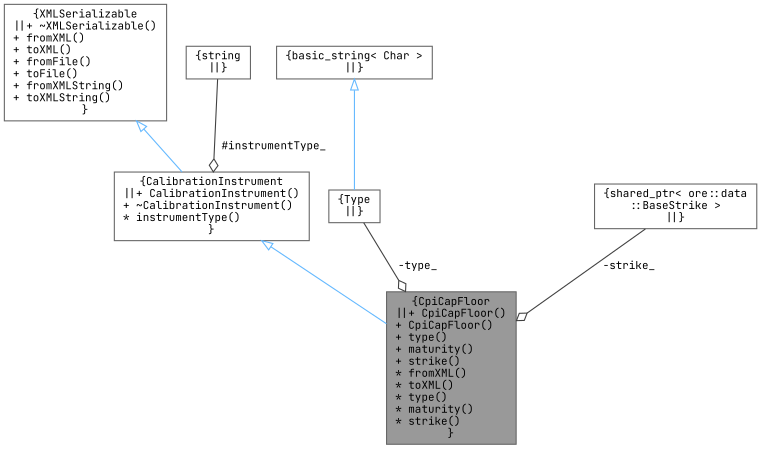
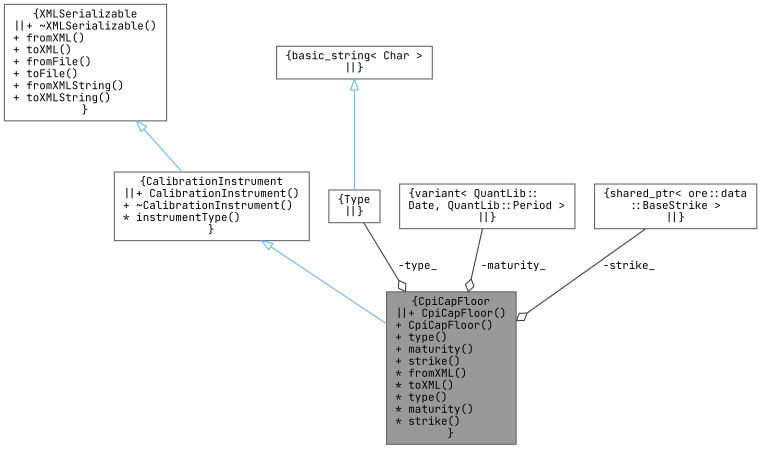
node "{string ||}": removed
node "{variant< QuantLib:: Date, QuantLib::Period > ||}": added
